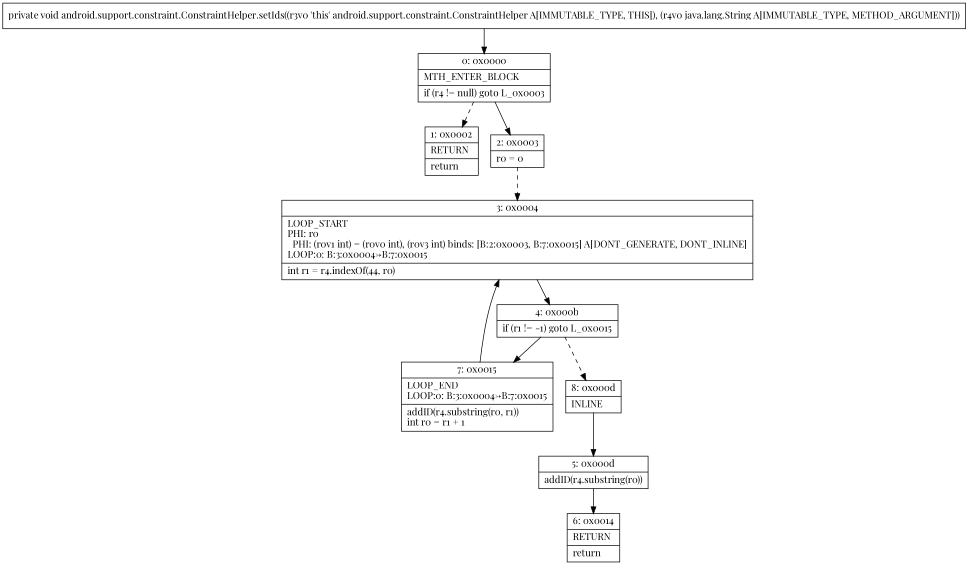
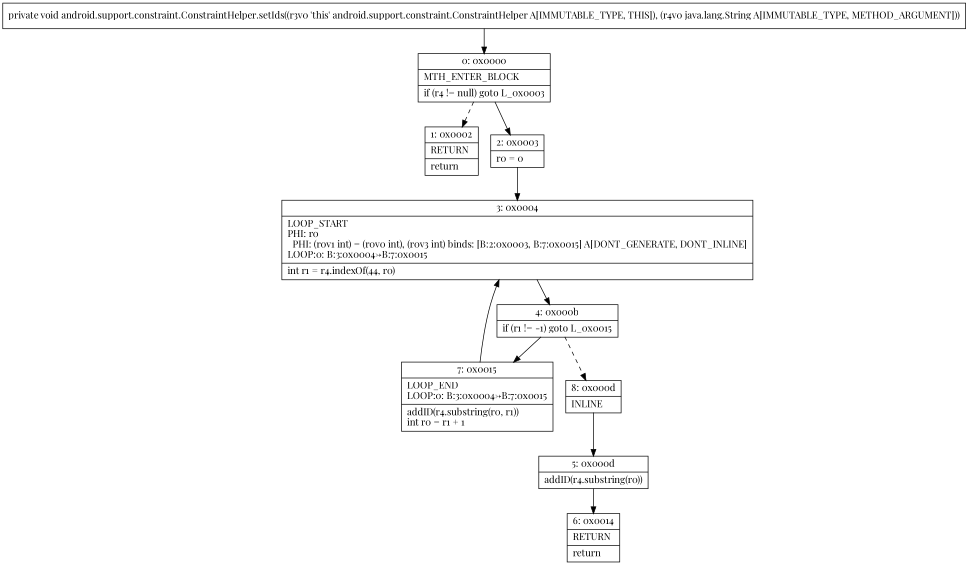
edge "2: 0x0003" -> "3: 0x0004": style dashed -> solid
